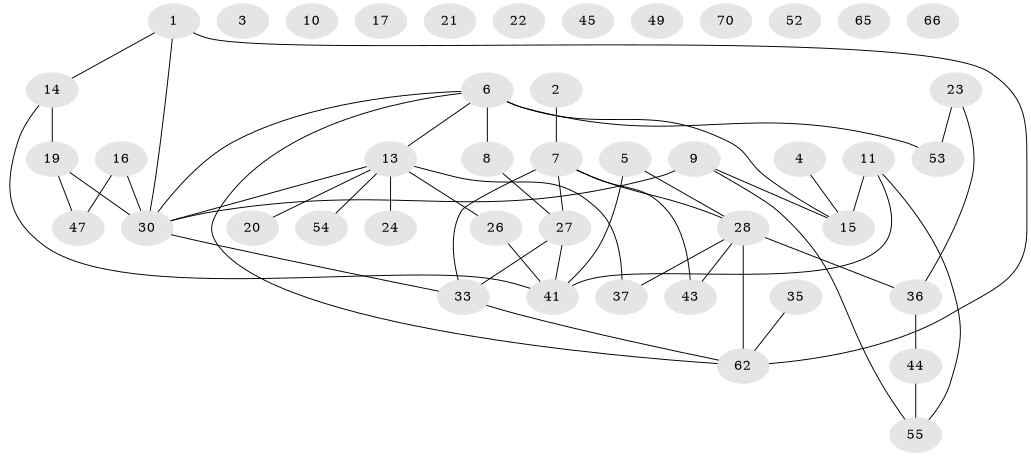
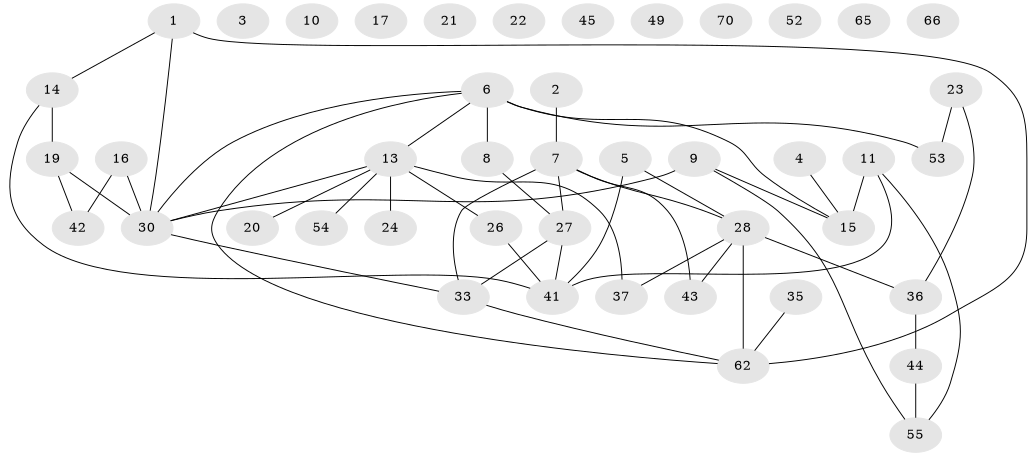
node "47": label "47" -> "42"
